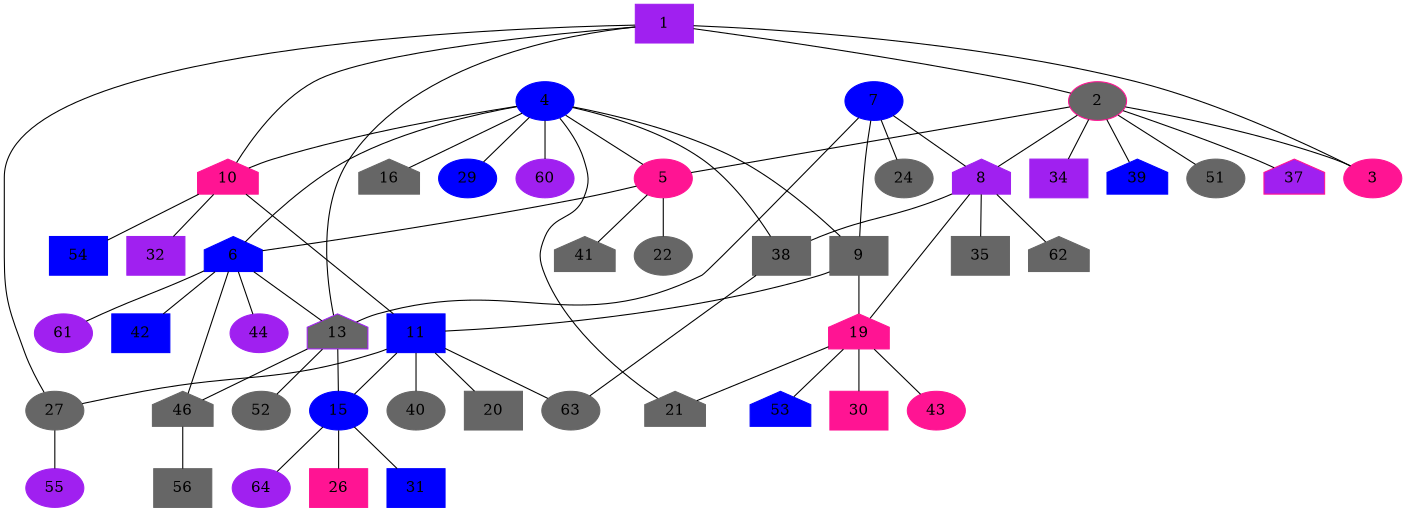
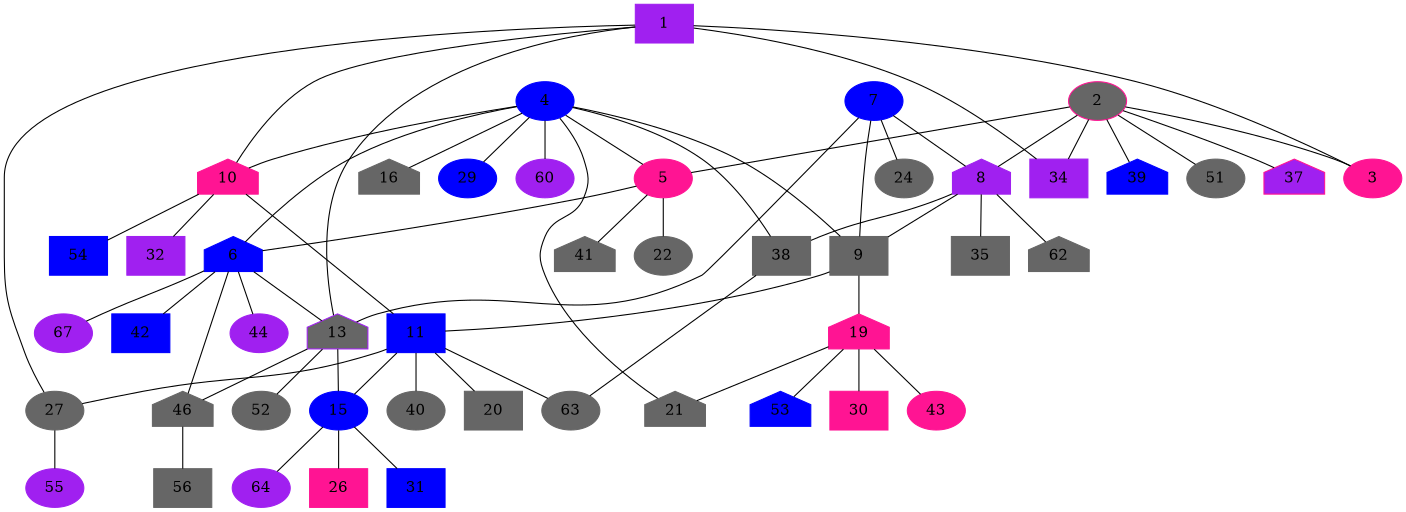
edge "1" -- "2": now "1" -- "34"
edge "8" -- "19": now "8" -- "9"
node "61": label "61" -> "67"
